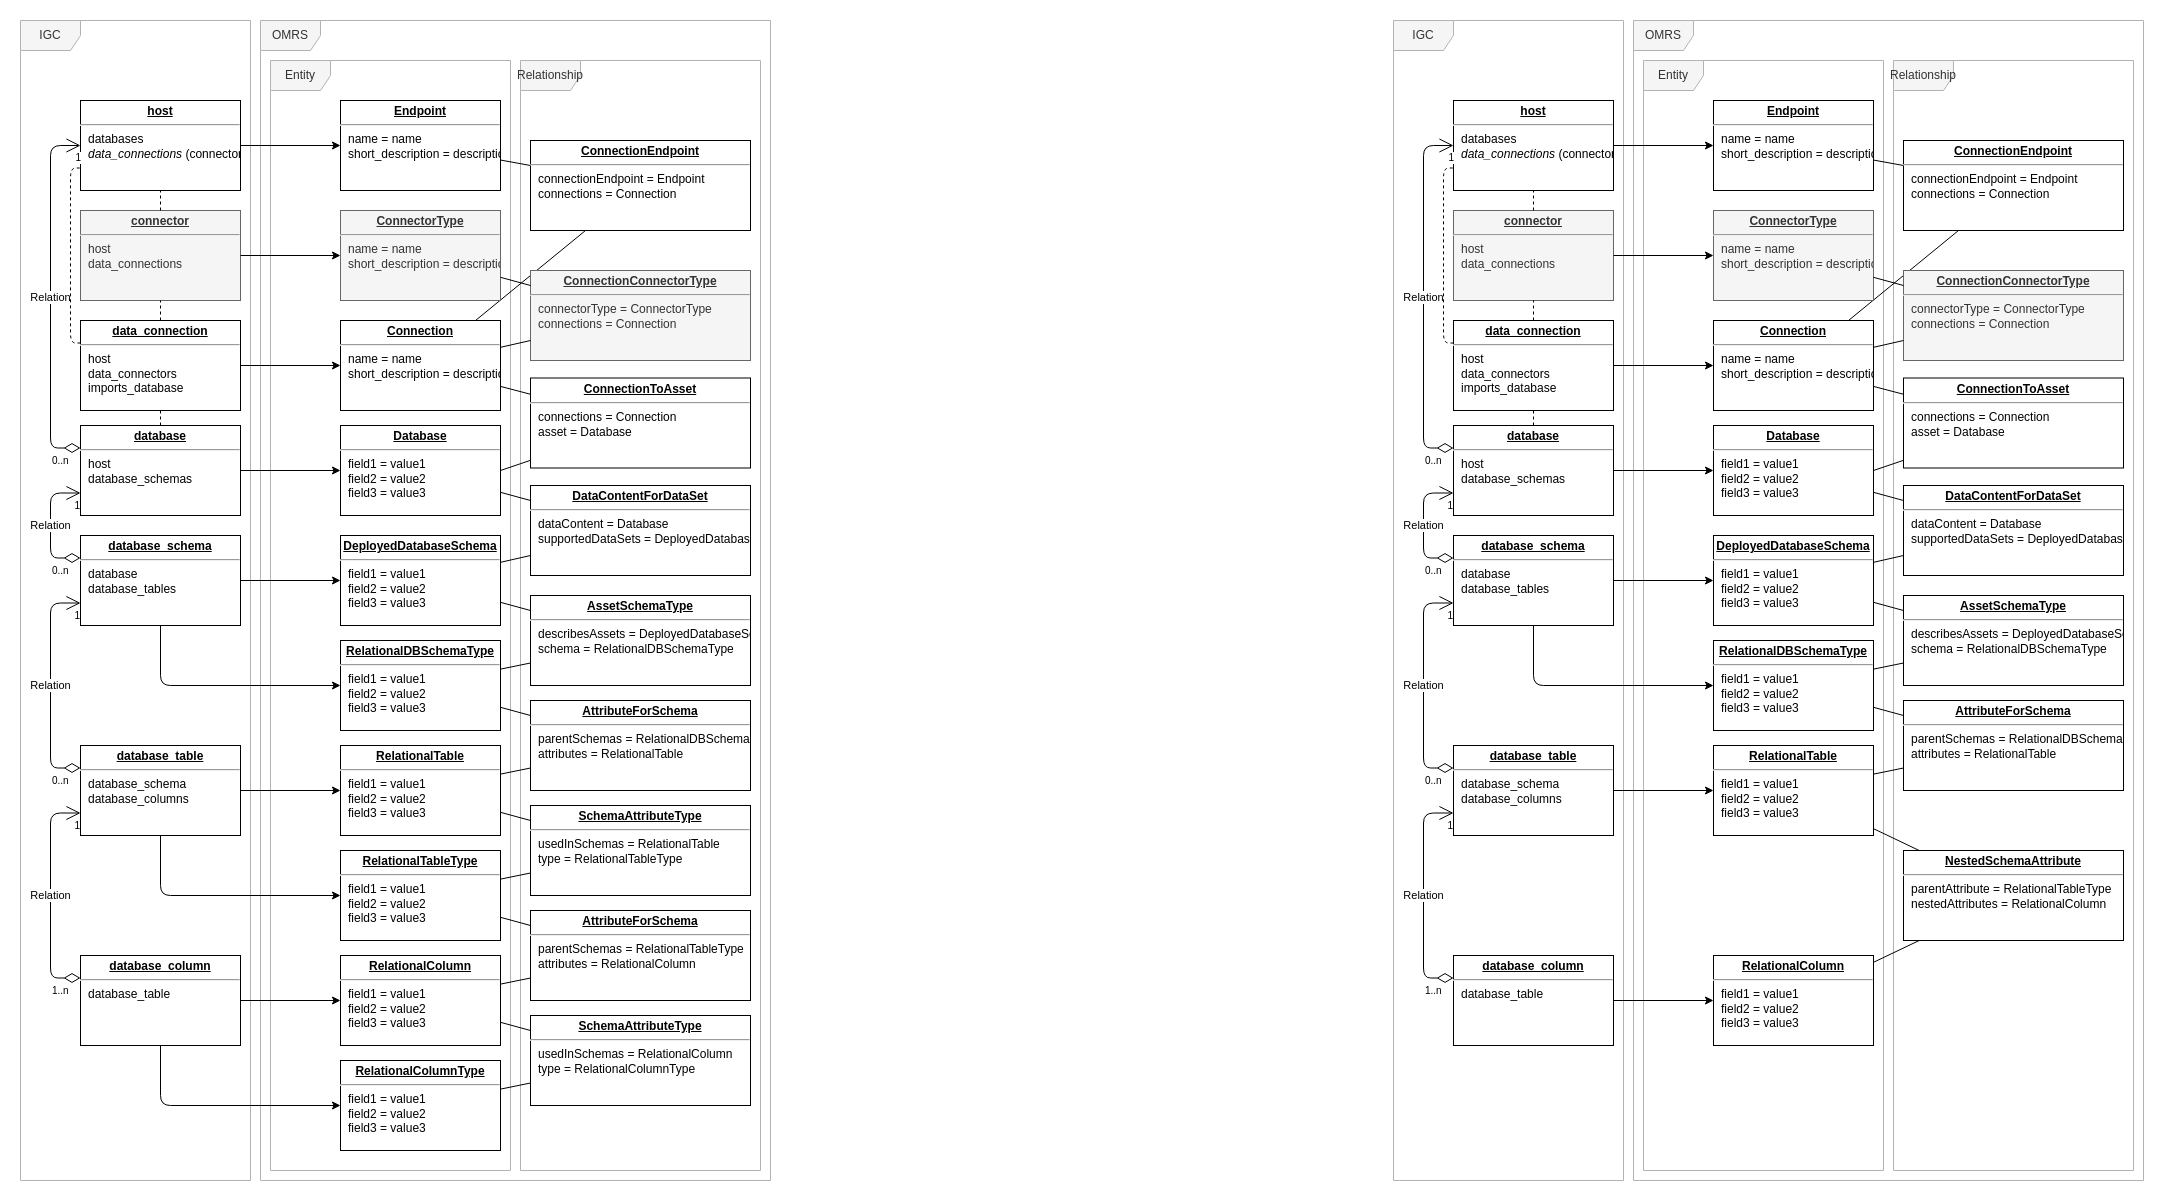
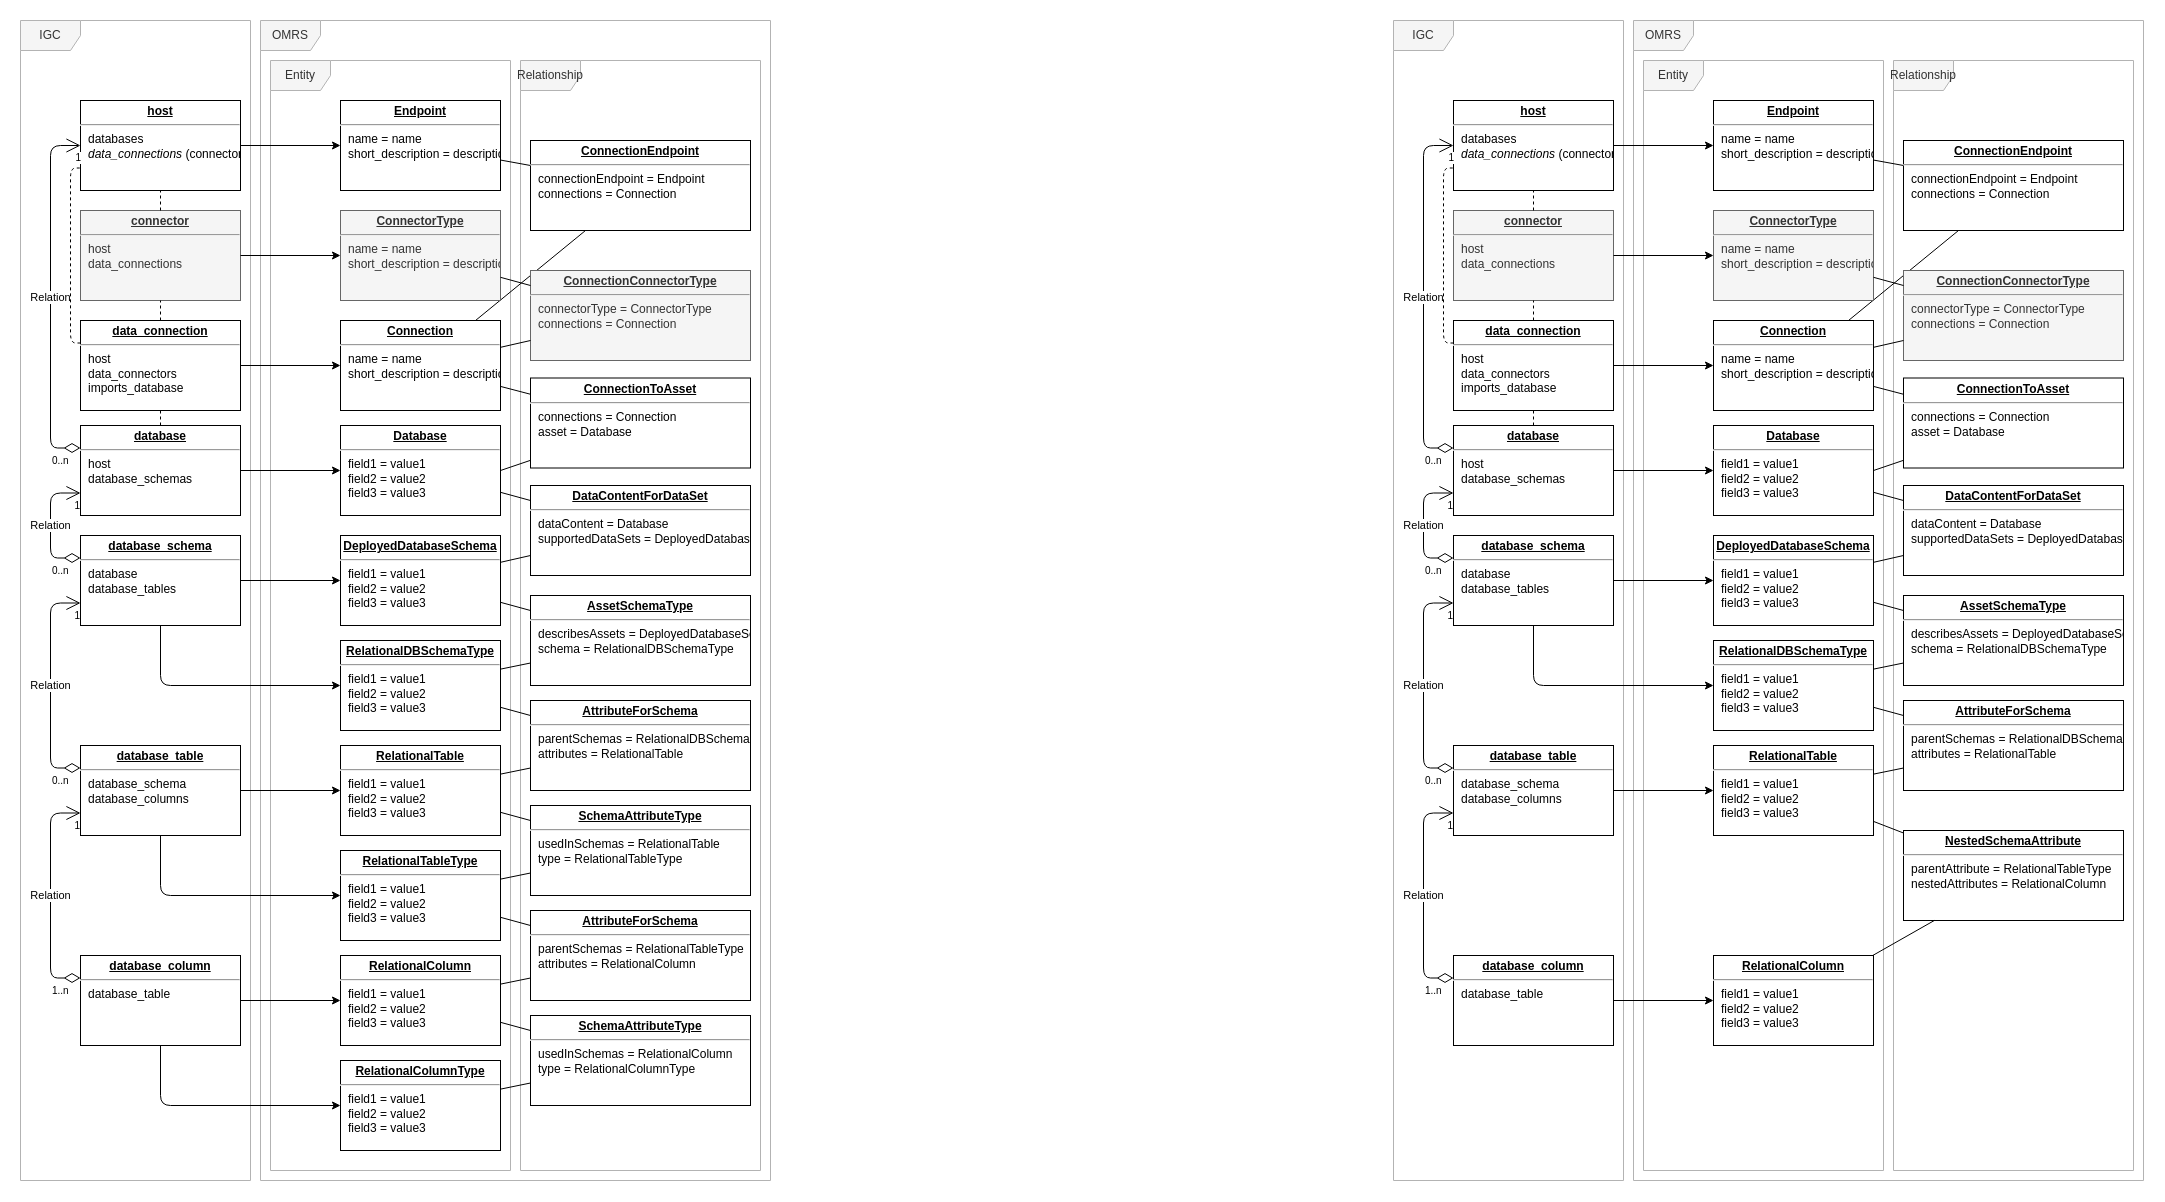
node "NestedSchemaAttribute parentAttribute = RelationalTableType nestedAttributes = RelationalColumn": moved (2014, 896) -> (2014, 876)
